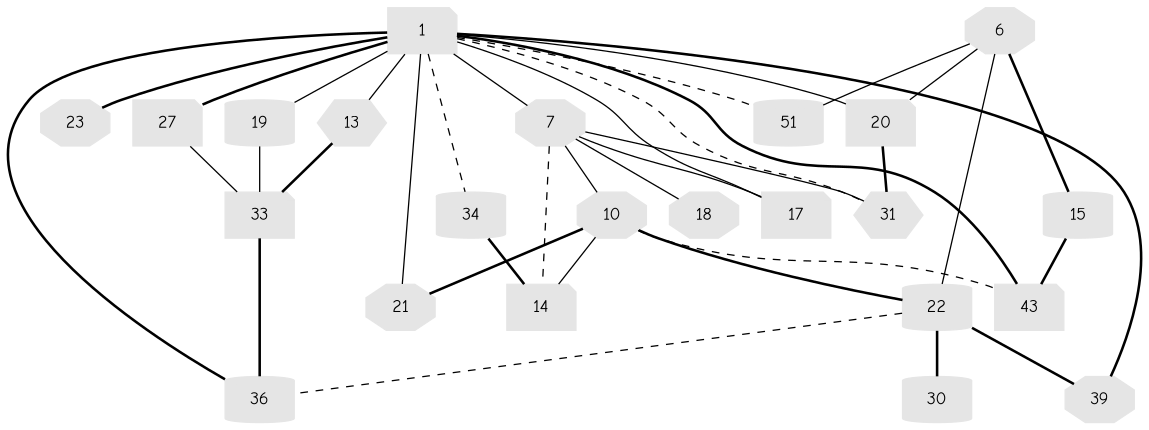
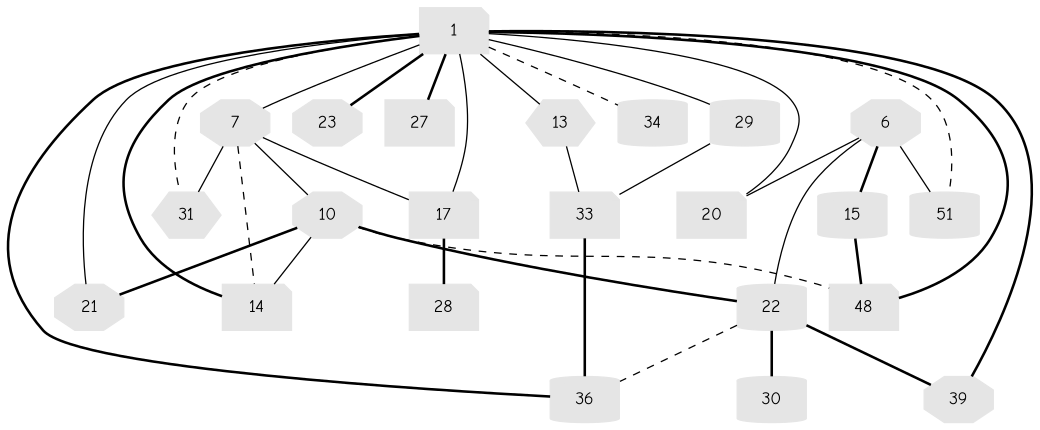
node "19": label "19" -> "29"
edge "20" -- "31": removed
edge "13" -- "33": style bold -> solid
edge "27" -- "33": removed
node "18": removed
edge "34" -- "14": now "1" -- "14"
node "28": added
node "43": label "43" -> "48"
